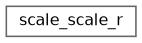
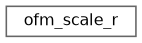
node "scale_scale_r": label "scale_scale_r" -> "ofm_scale_r"
